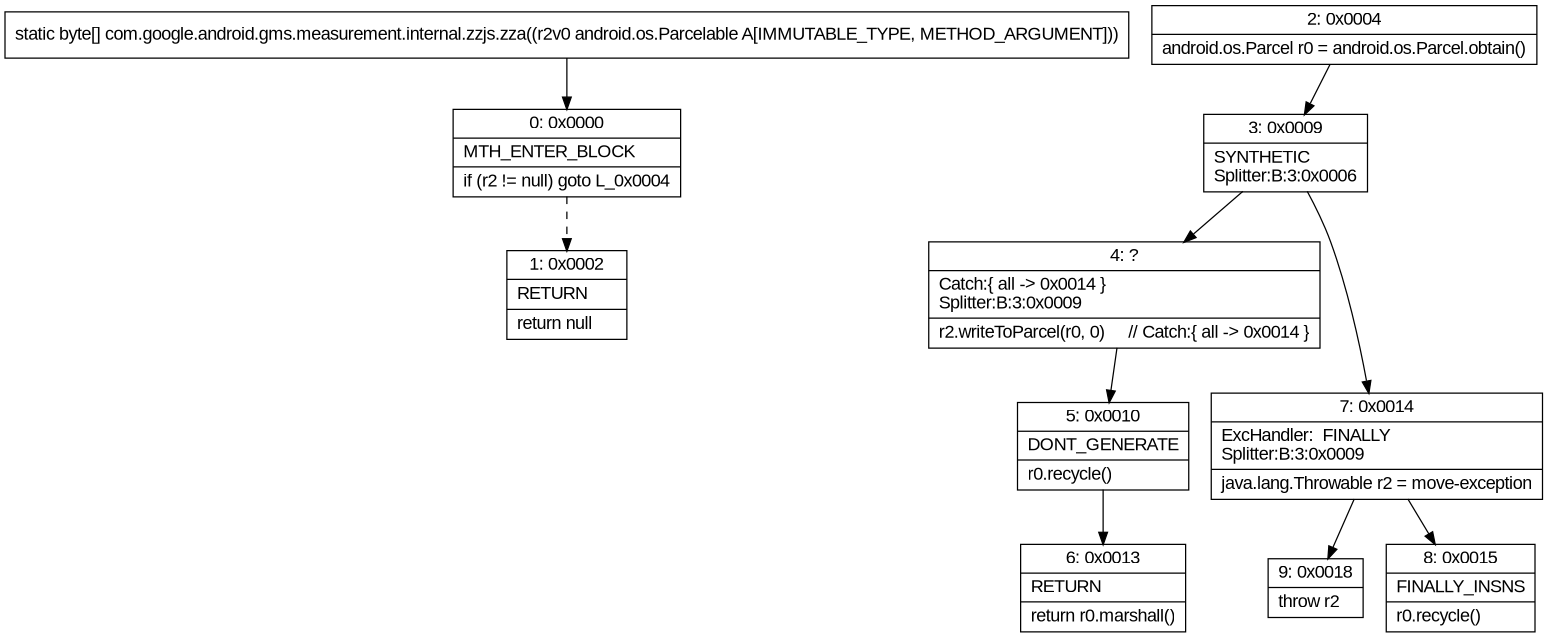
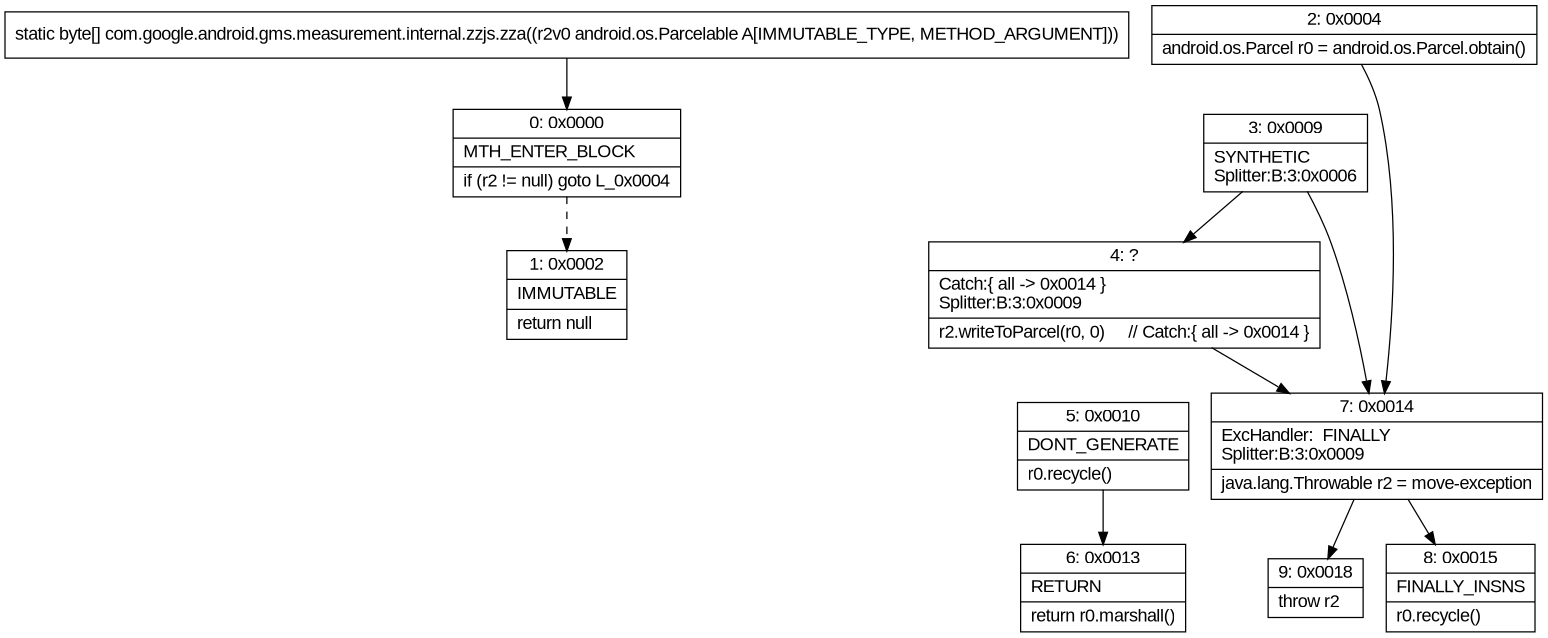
edge "2: 0x0004" -> "3: 0x0009": now "2: 0x0004" -> "7: 0x0014"
node "1: 0x0002": text "RETURN" -> "IMMUTABLE"
edge "4: ?" -> "5: 0x0010": now "4: ?" -> "7: 0x0014"
